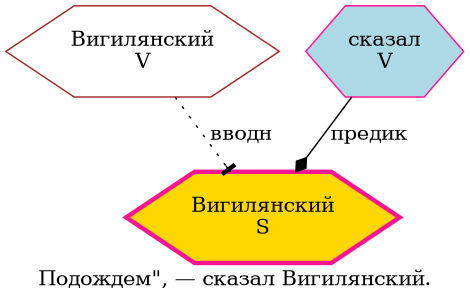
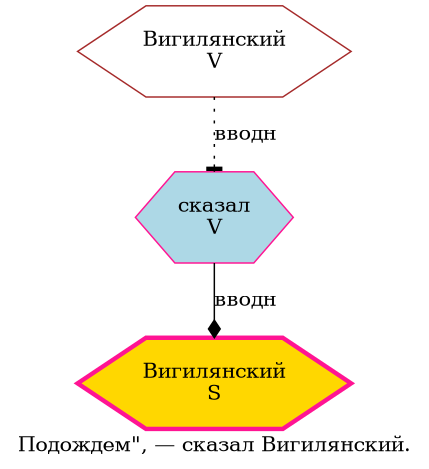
edge "Вигилянский V" -> "Вигилянский S": now "Вигилянский V" -> "сказал V"
edge "сказал V" -> "Вигилянский S": label "предик" -> "вводн"
